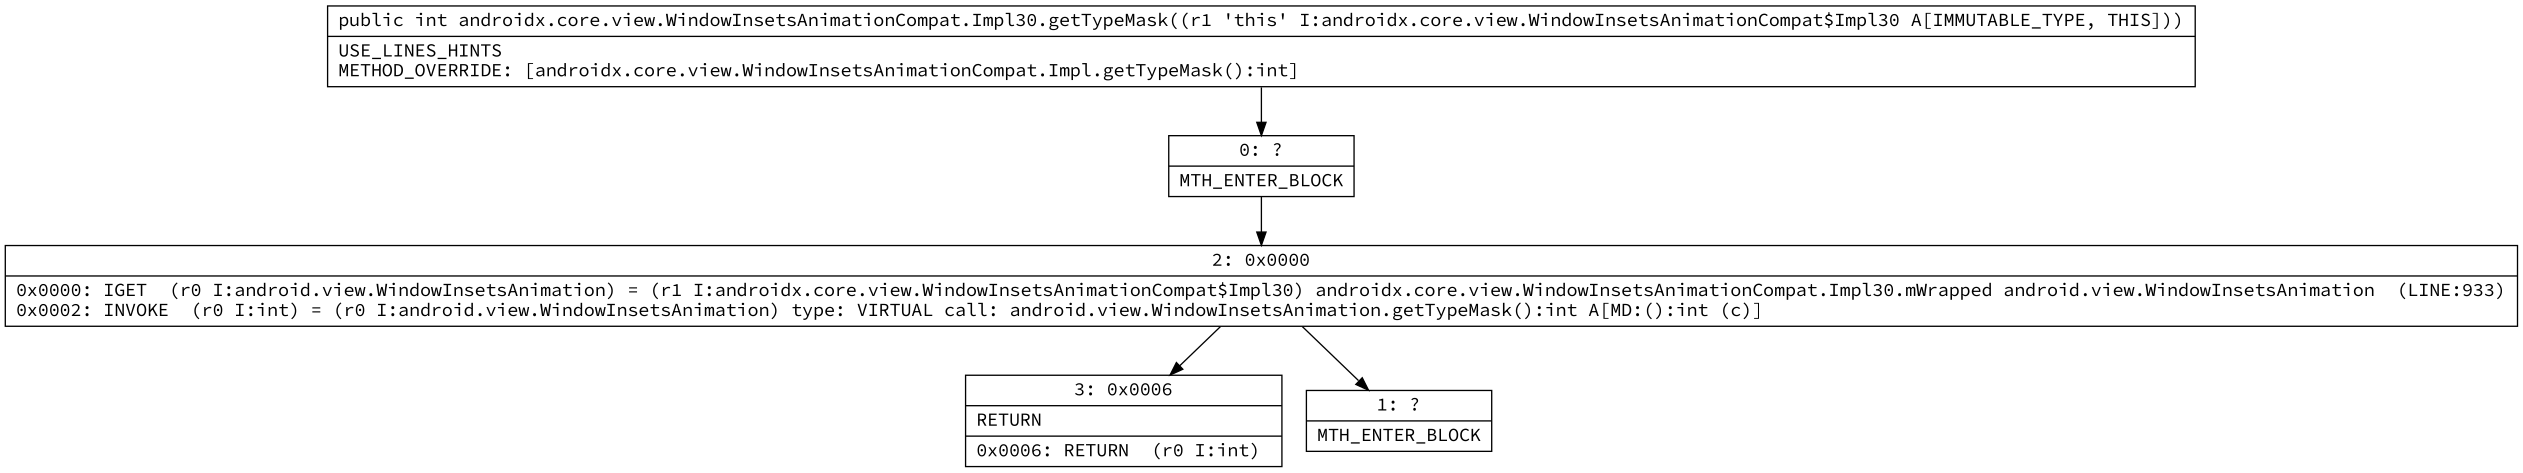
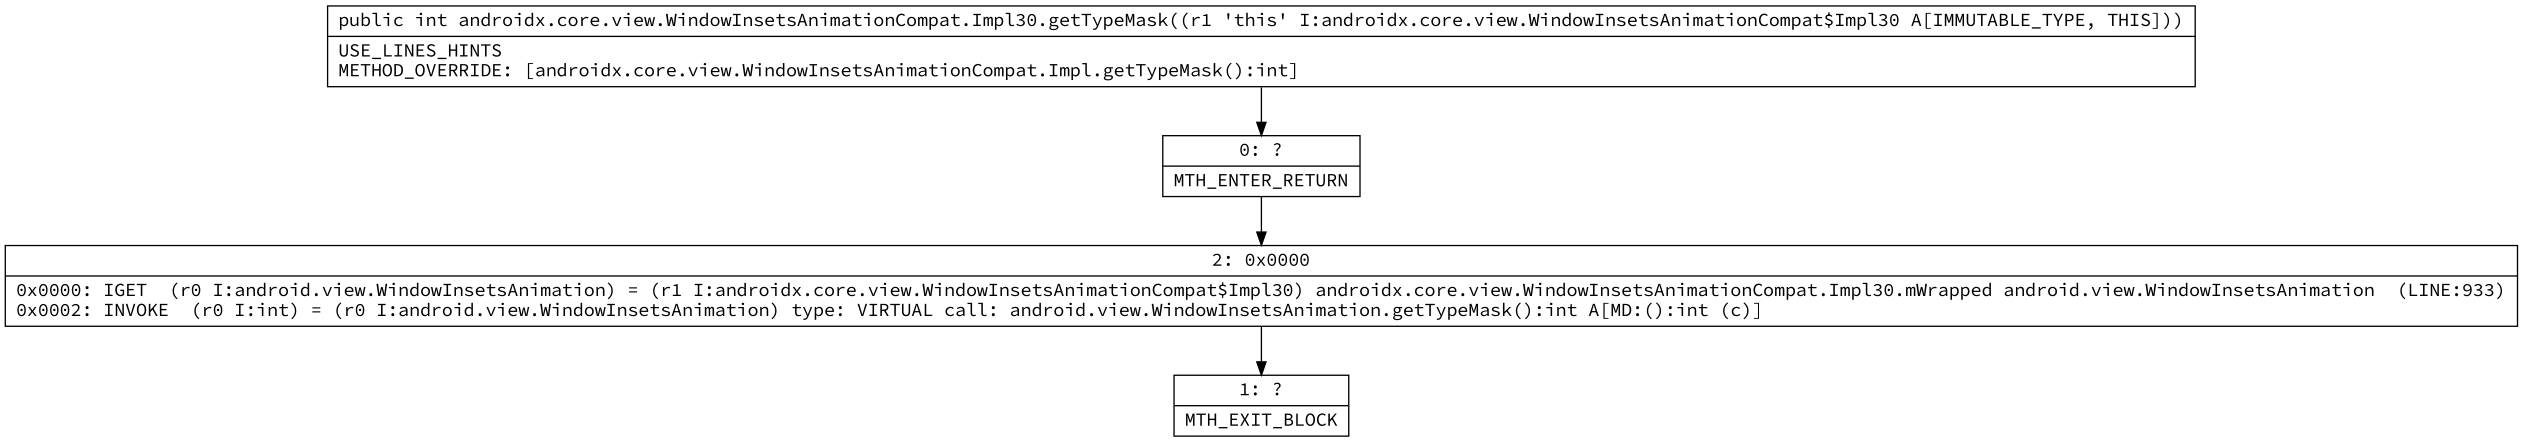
node "0: ?": text "MTH_ENTER_BLOCK" -> "MTH_ENTER_RETURN"
node "3: 0x0006": removed
node "1: ?": text "MTH_ENTER_BLOCK" -> "MTH_EXIT_BLOCK"
